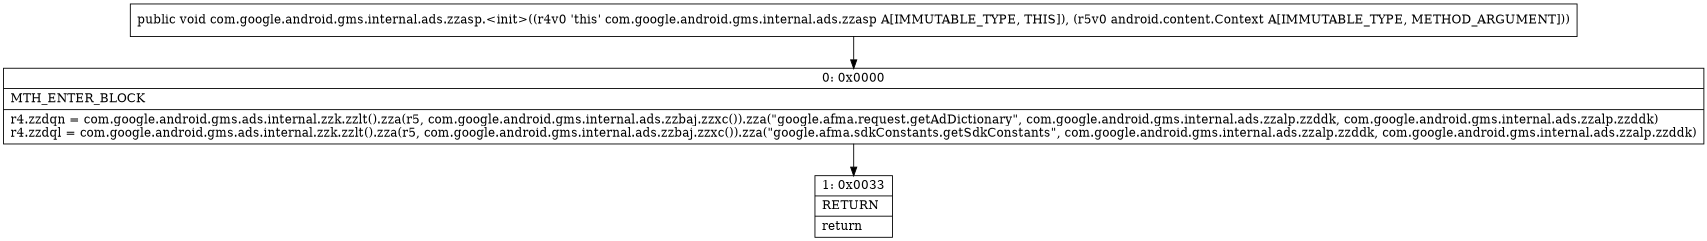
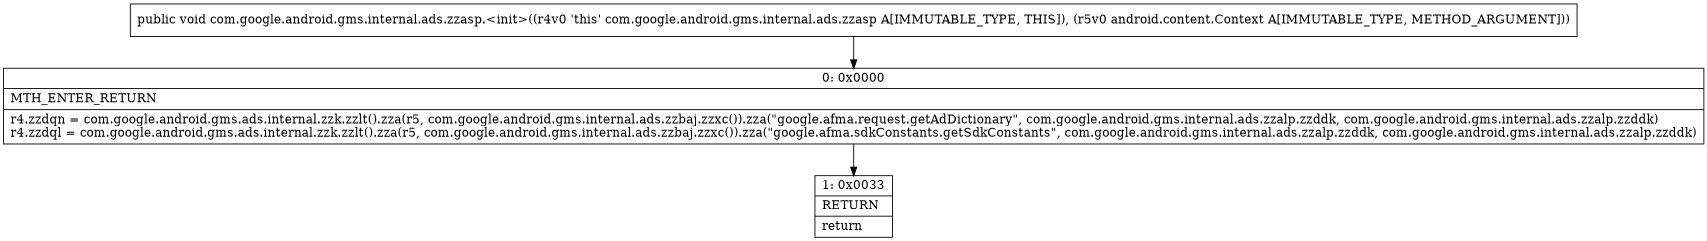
node "0: 0x0000": text "MTH_ENTER_BLOCK" -> "MTH_ENTER_RETURN"
